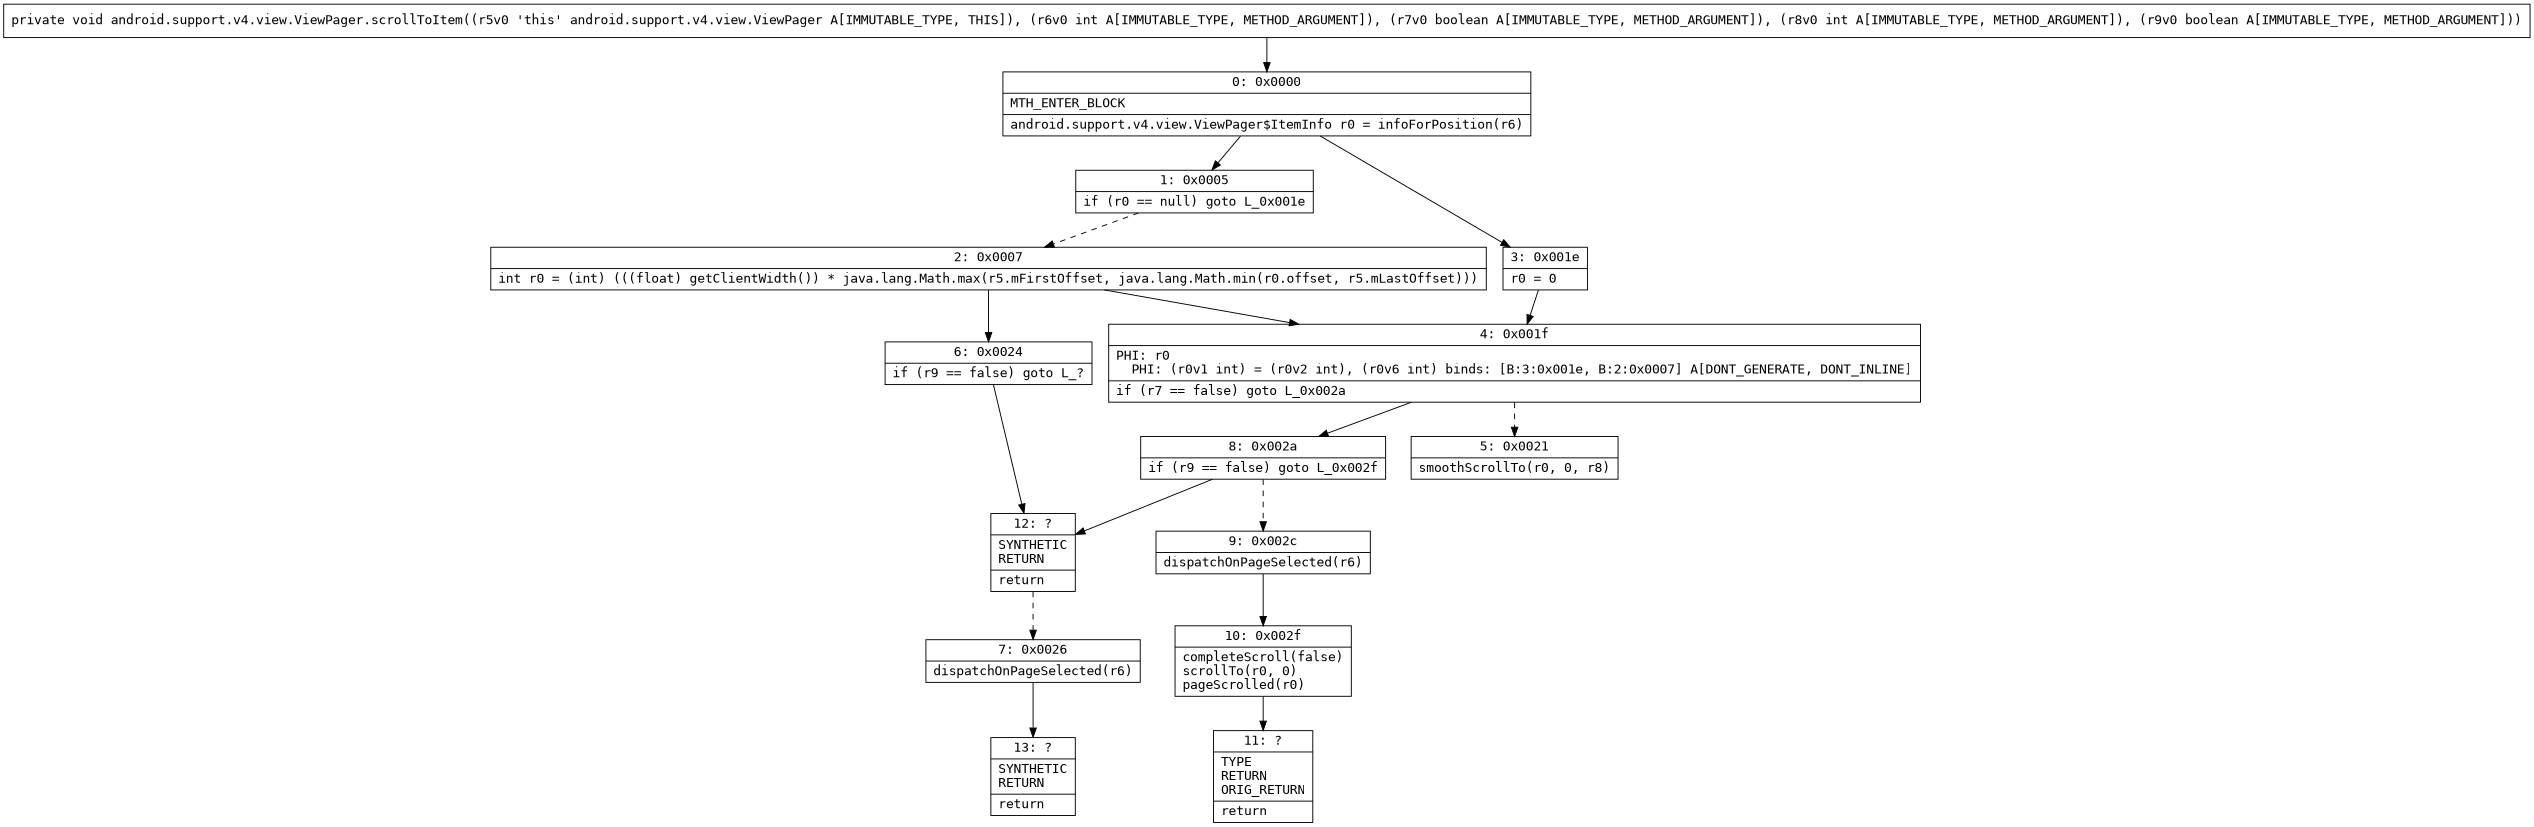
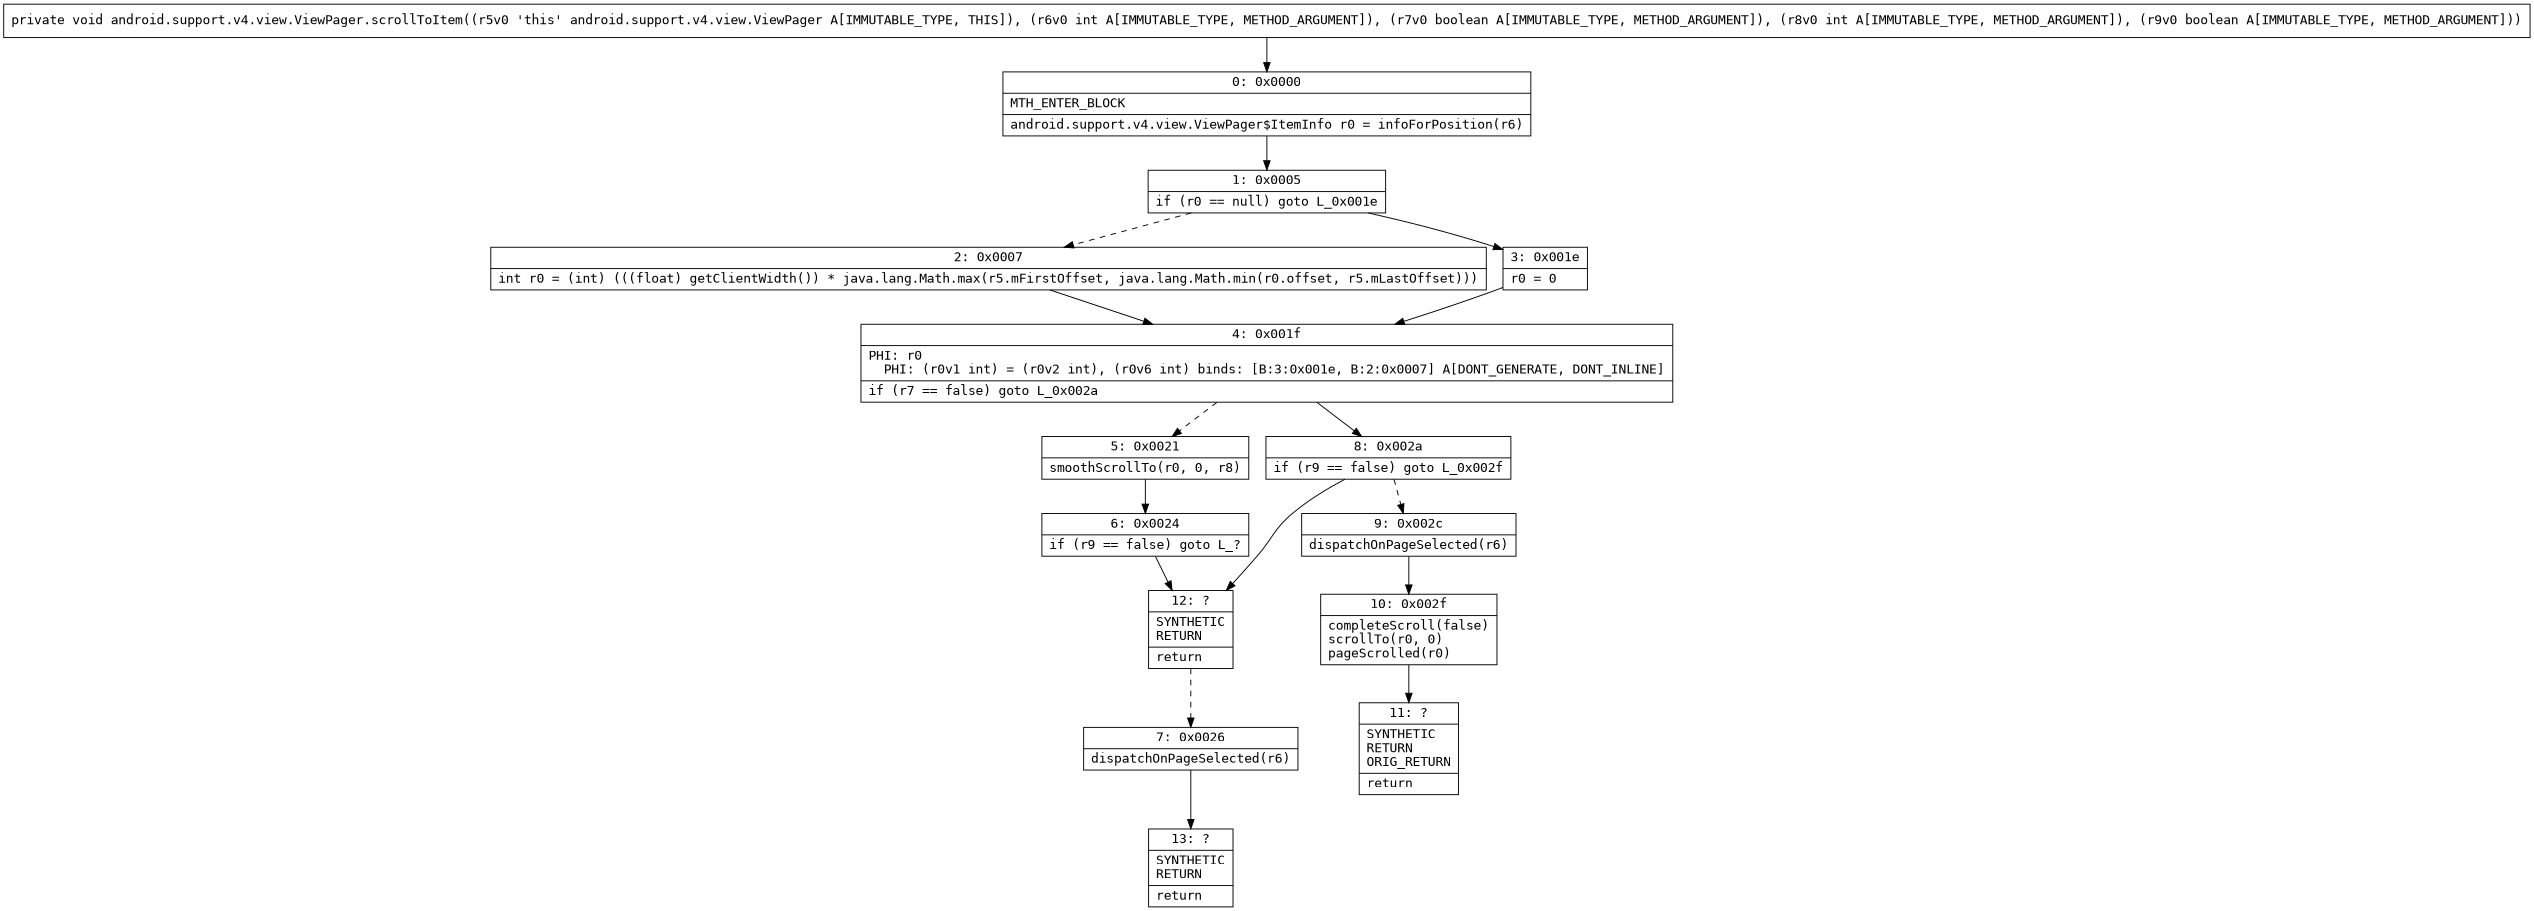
edge "0: 0x0000" -> "3: 0x001e": now "1: 0x0005" -> "3: 0x001e"
edge "2: 0x0007" -> "6: 0x0024": now "5: 0x0021" -> "6: 0x0024"
node "11: ?": text "TYPE" -> "SYNTHETIC"
